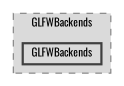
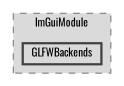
cluster "GLFWBackends": label "GLFWBackends" -> "ImGuiModule"
